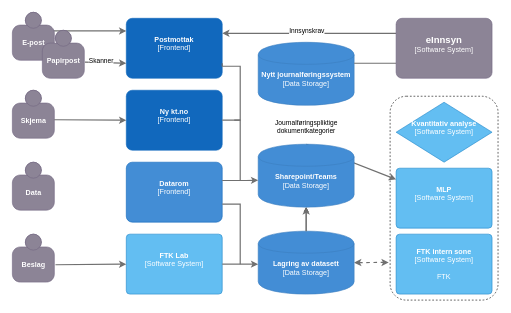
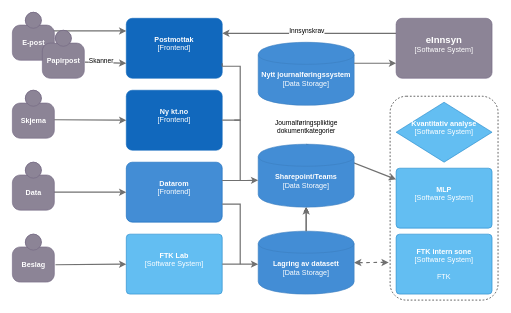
edge "eInnsyn [Software System]" -- "Nytt journalføringssystem [Data Storage]": arrowhead none -> classic
edge "Data" -> "Datarom [Frontend]": added
